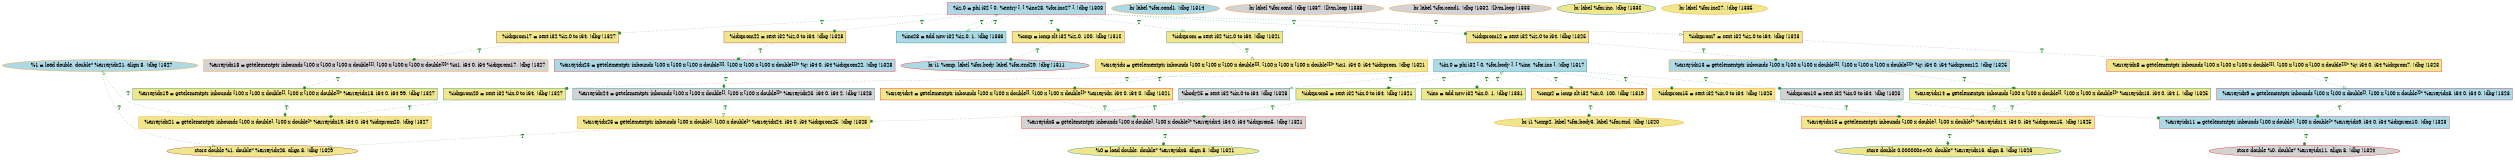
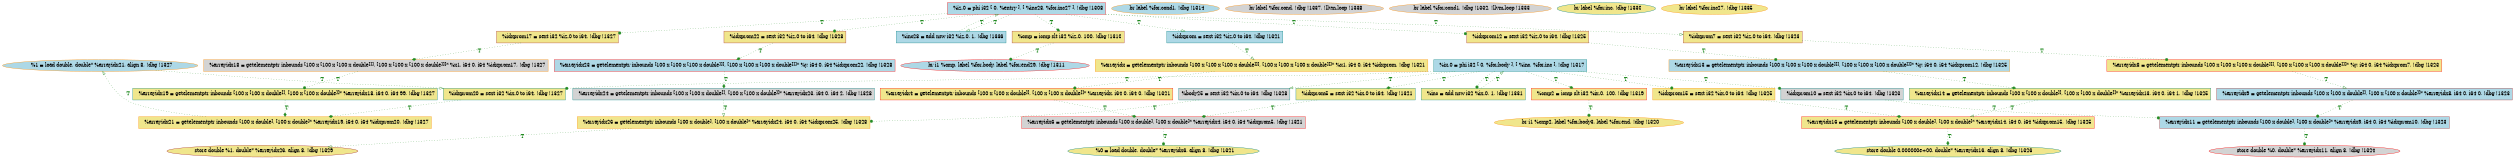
node "%idxprom = sext i32 %iz.0 to i64, !dbg !1321": fillcolor khaki -> lightblue
edge "%1 = load double, double* %arrayidx21, align 8, !dbg !1327" -> "store double %1, double* %arrayidx26, align 8, !dbg !1329": now "%1 = load double, double* %arrayidx21, align 8, !dbg !1327" -> "%idxprom20 = sext i32 %ix.0 to i64, !dbg !1327"
